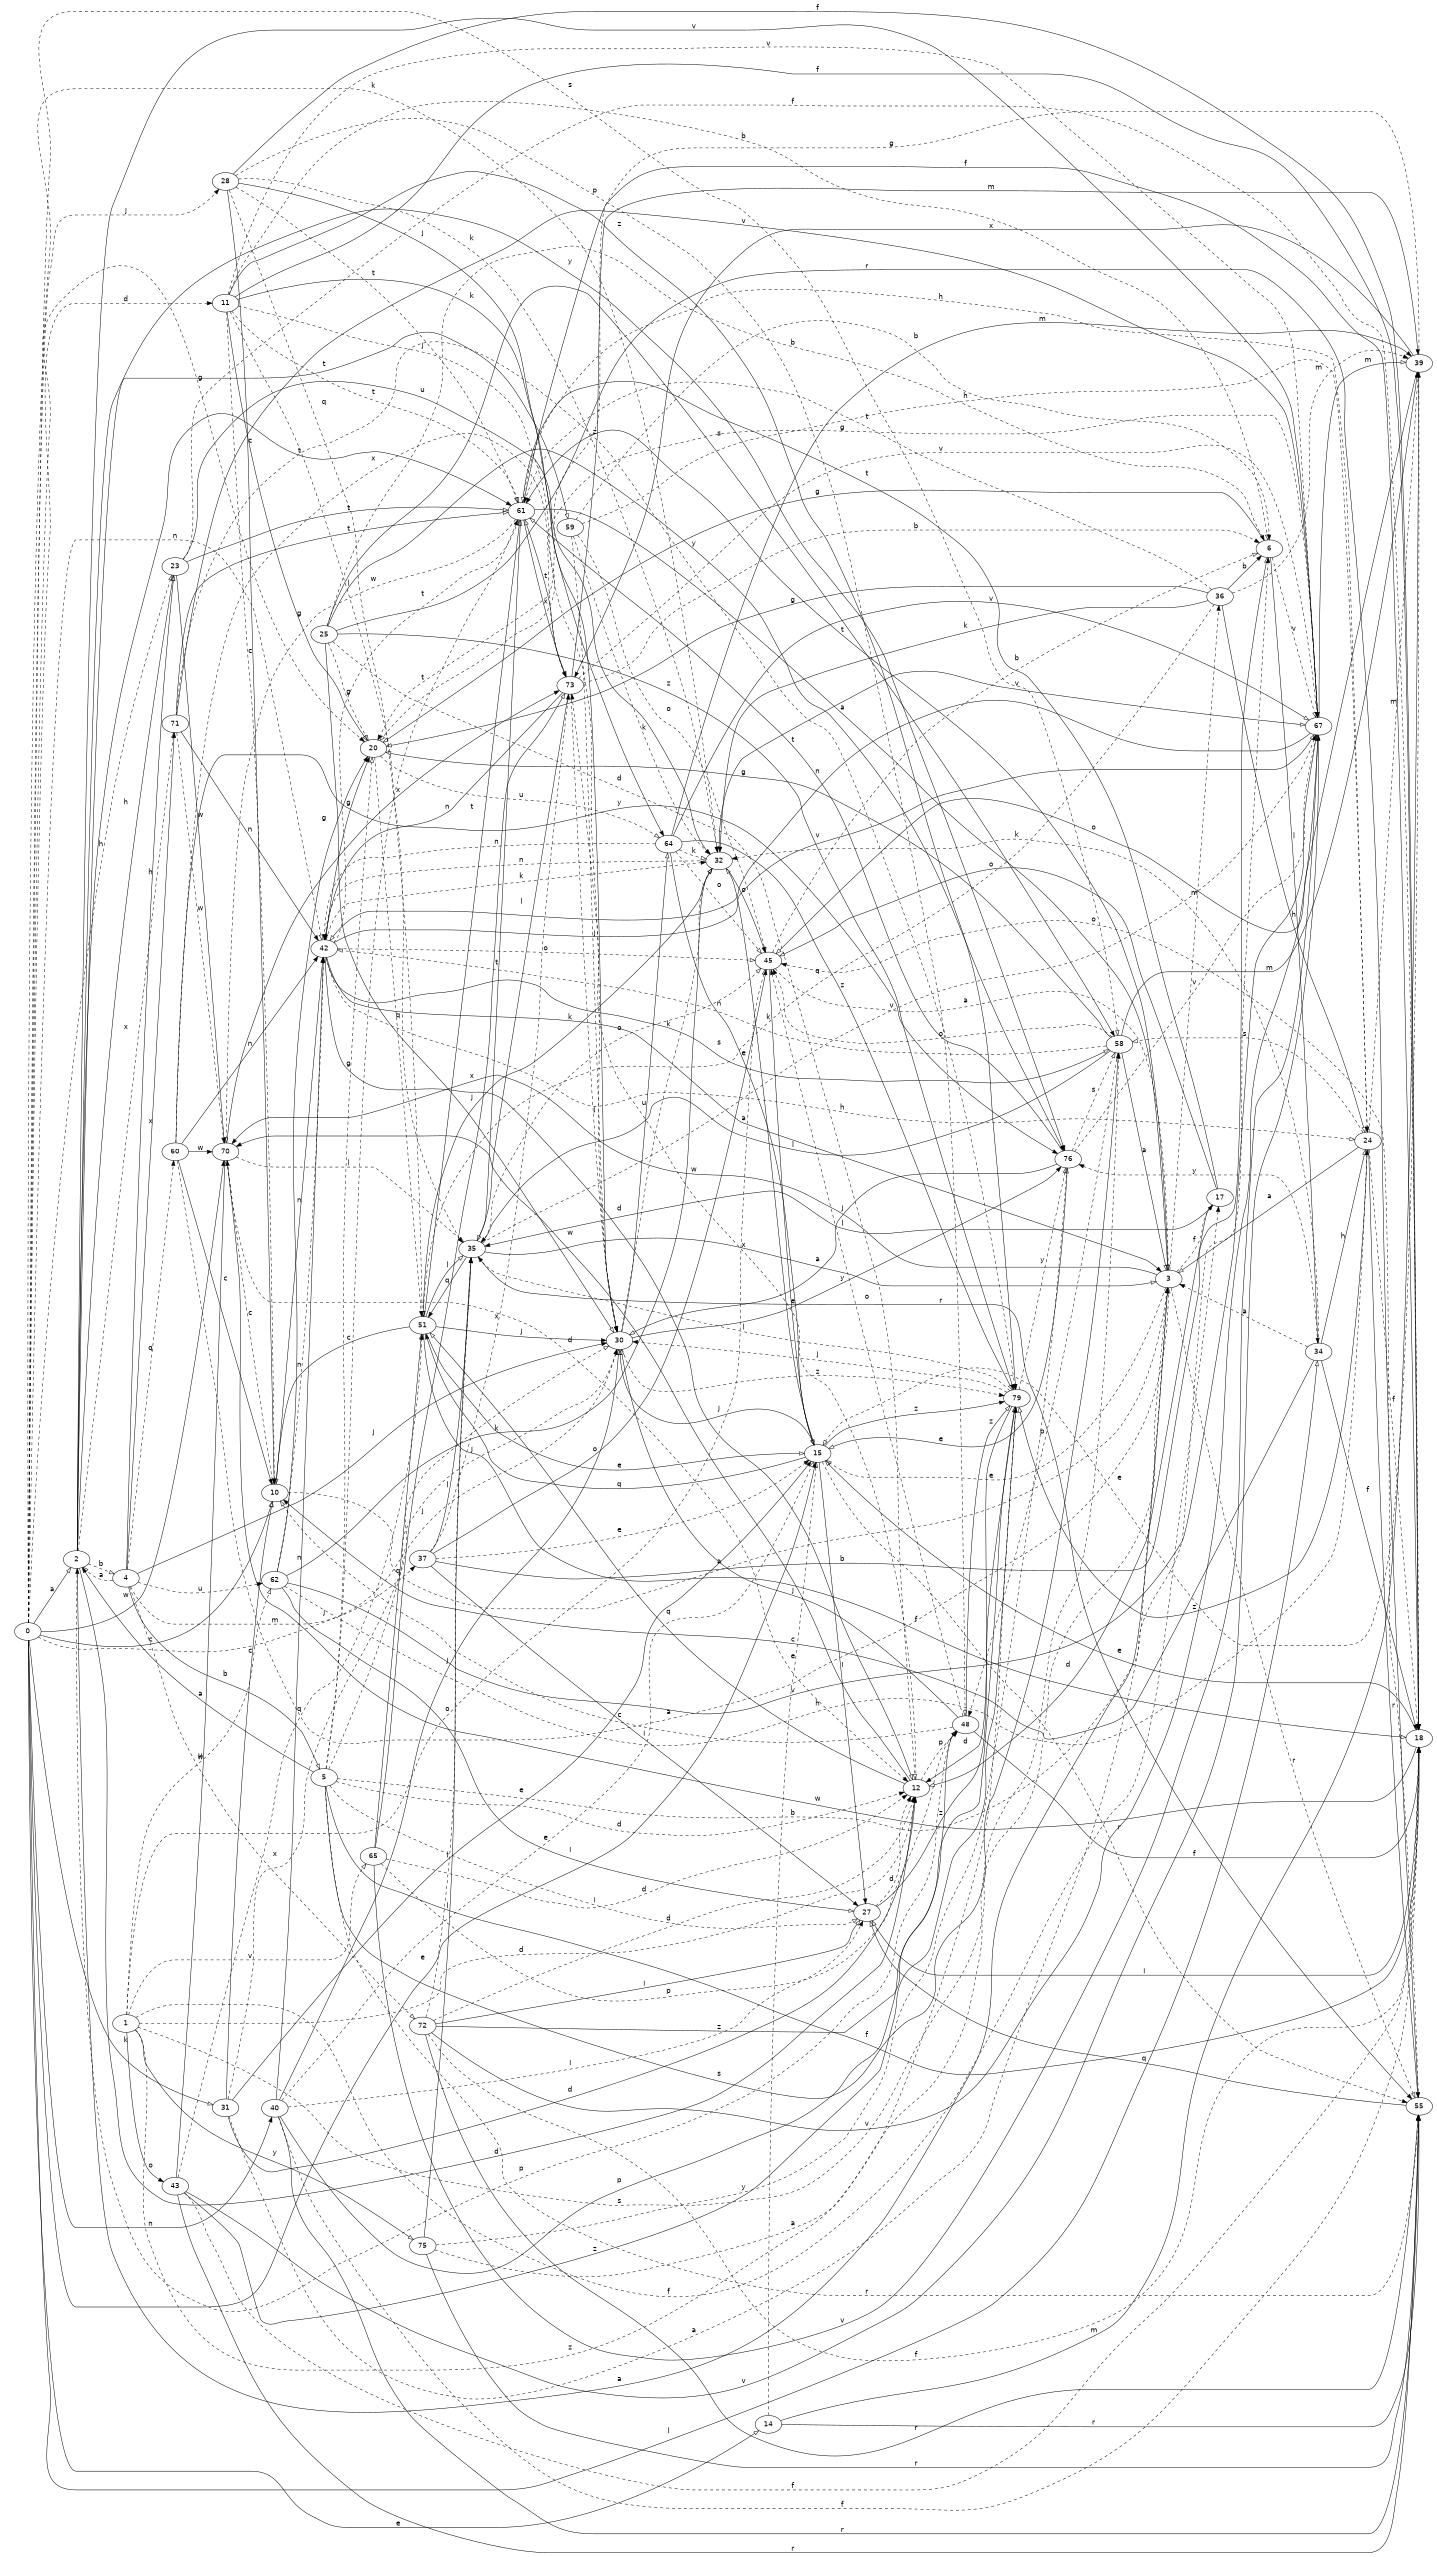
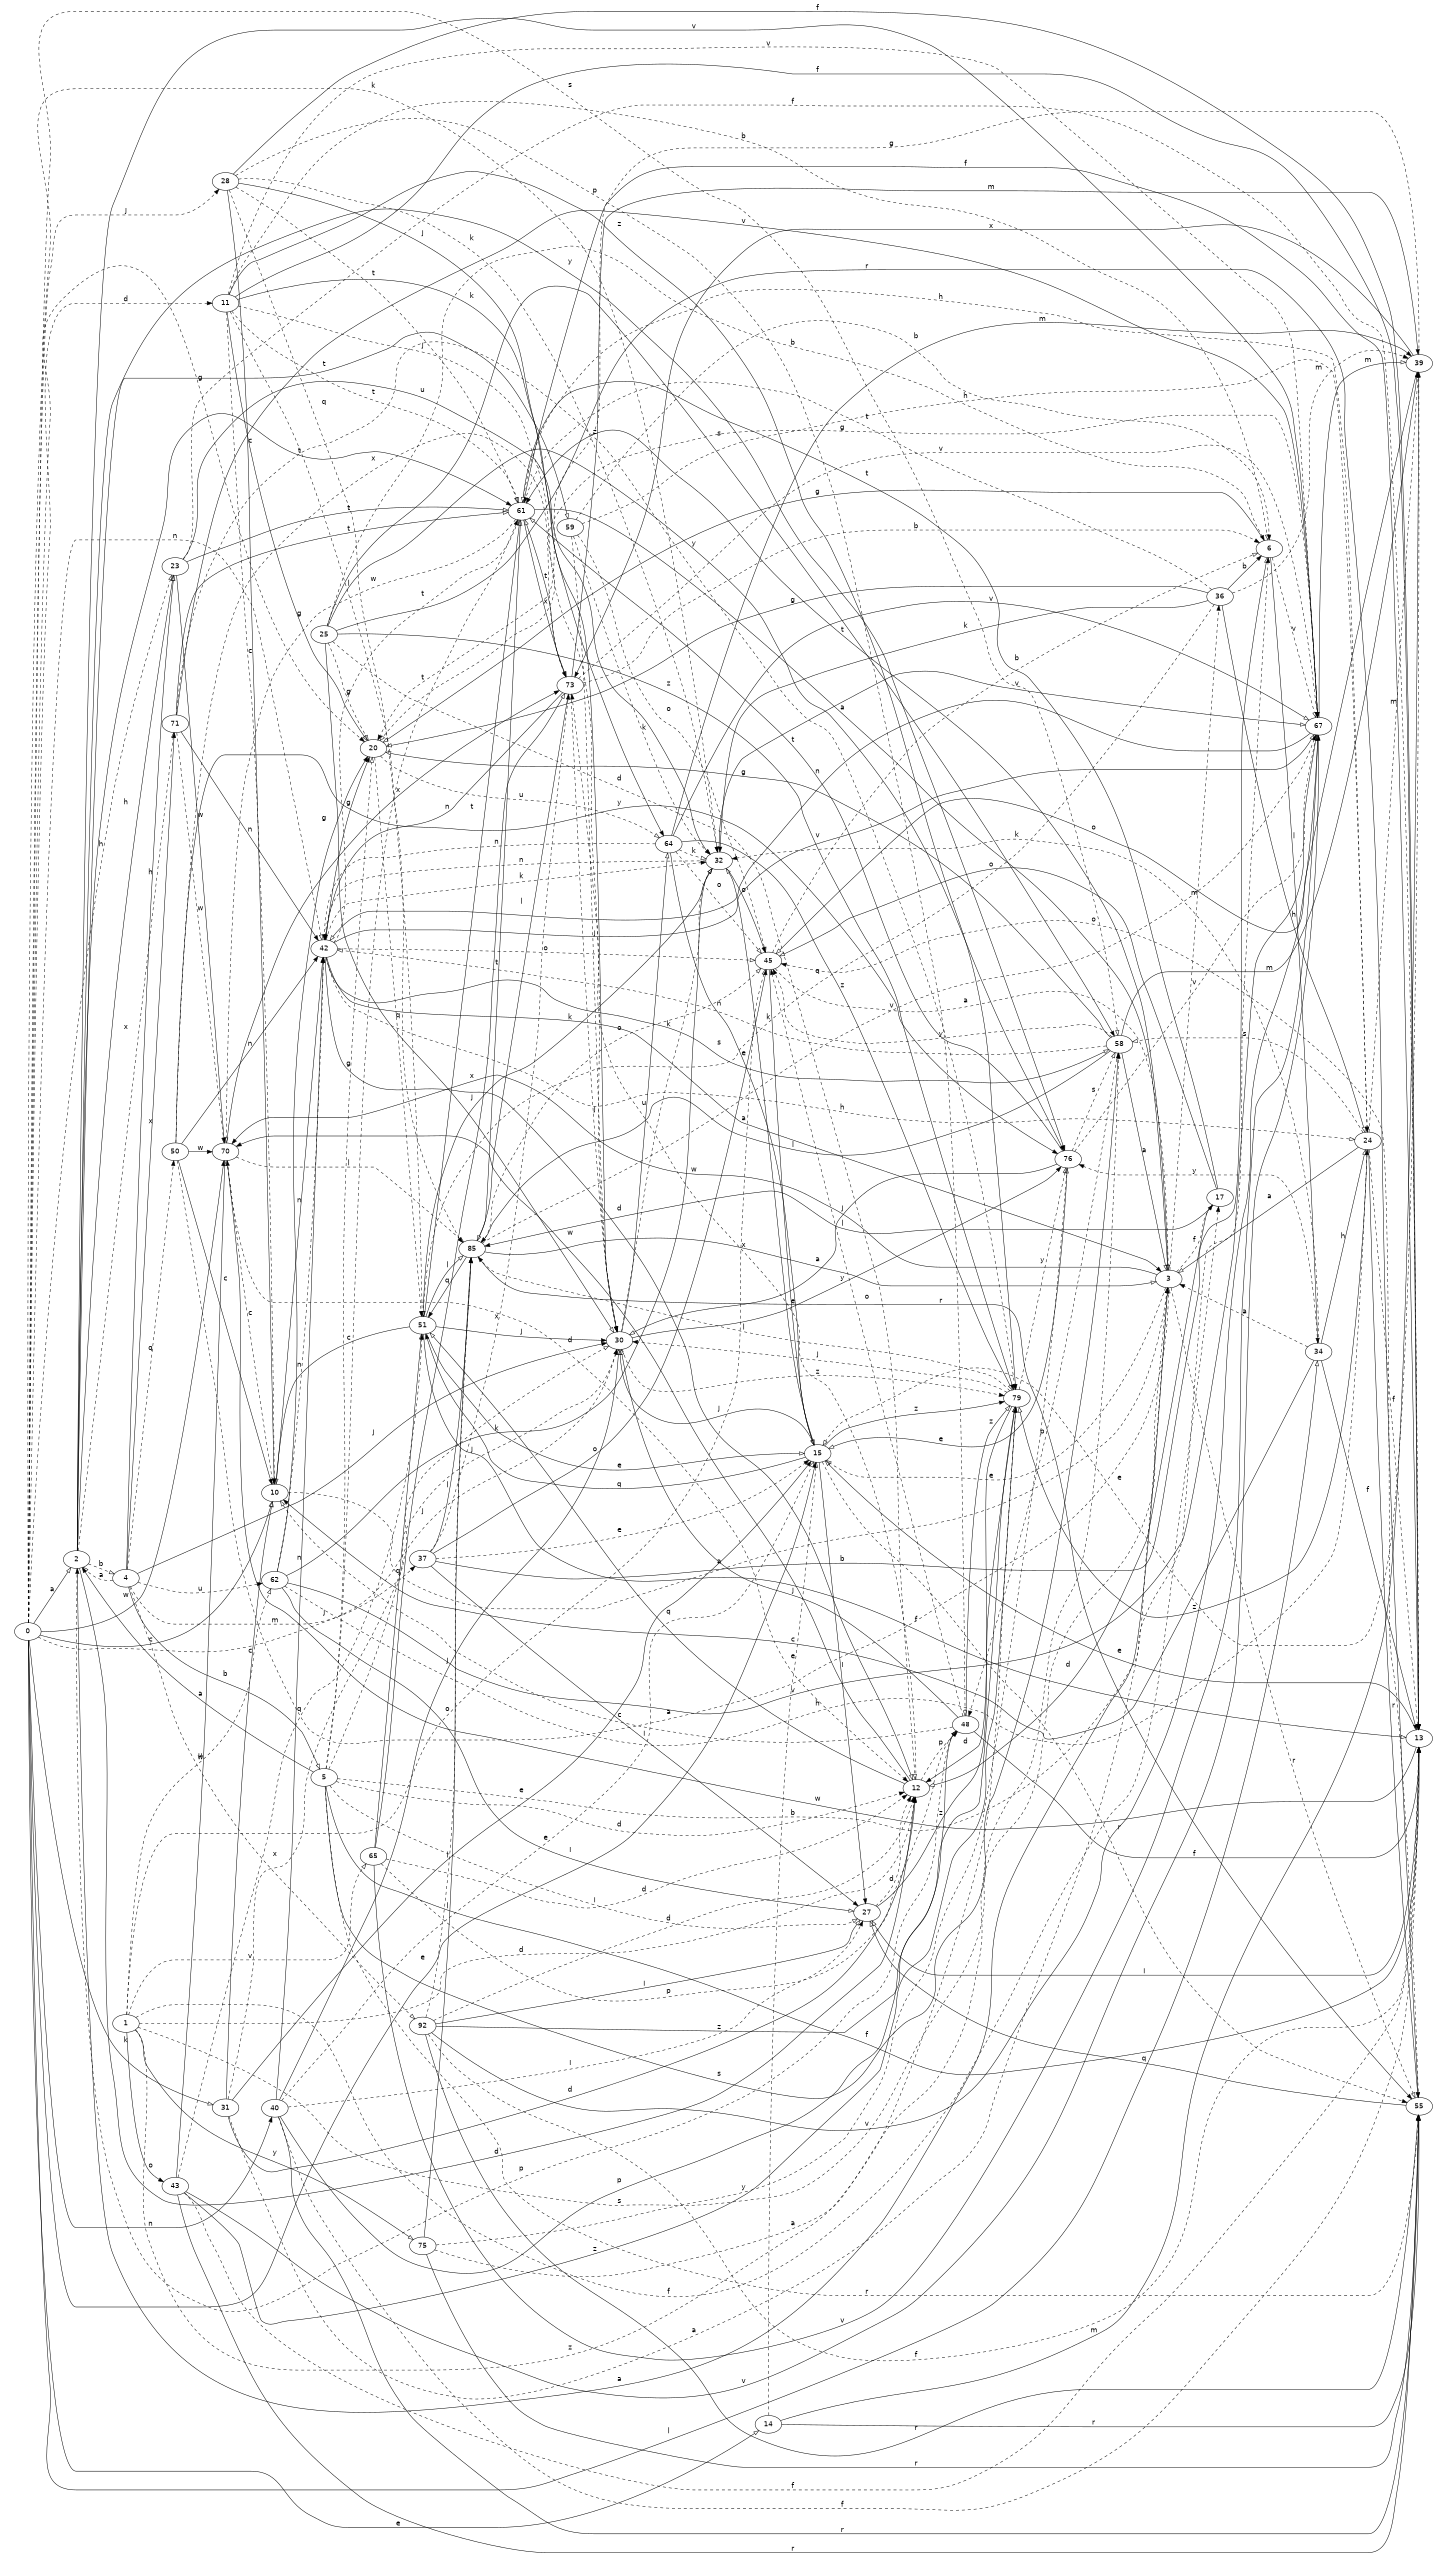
edge "58" -> "45": label "o" -> "y"
node "60": label "60" -> "50"
node "35": label "35" -> "85"
node "18": label "18" -> "13"
node "72": label "72" -> "92"
